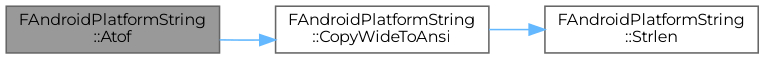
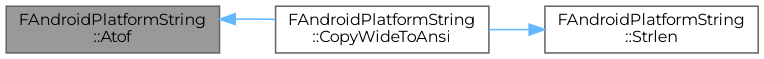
edge "FAndroidPlatformString ::Atof" -> "FAndroidPlatformString ::CopyWideToAnsi": reversed
